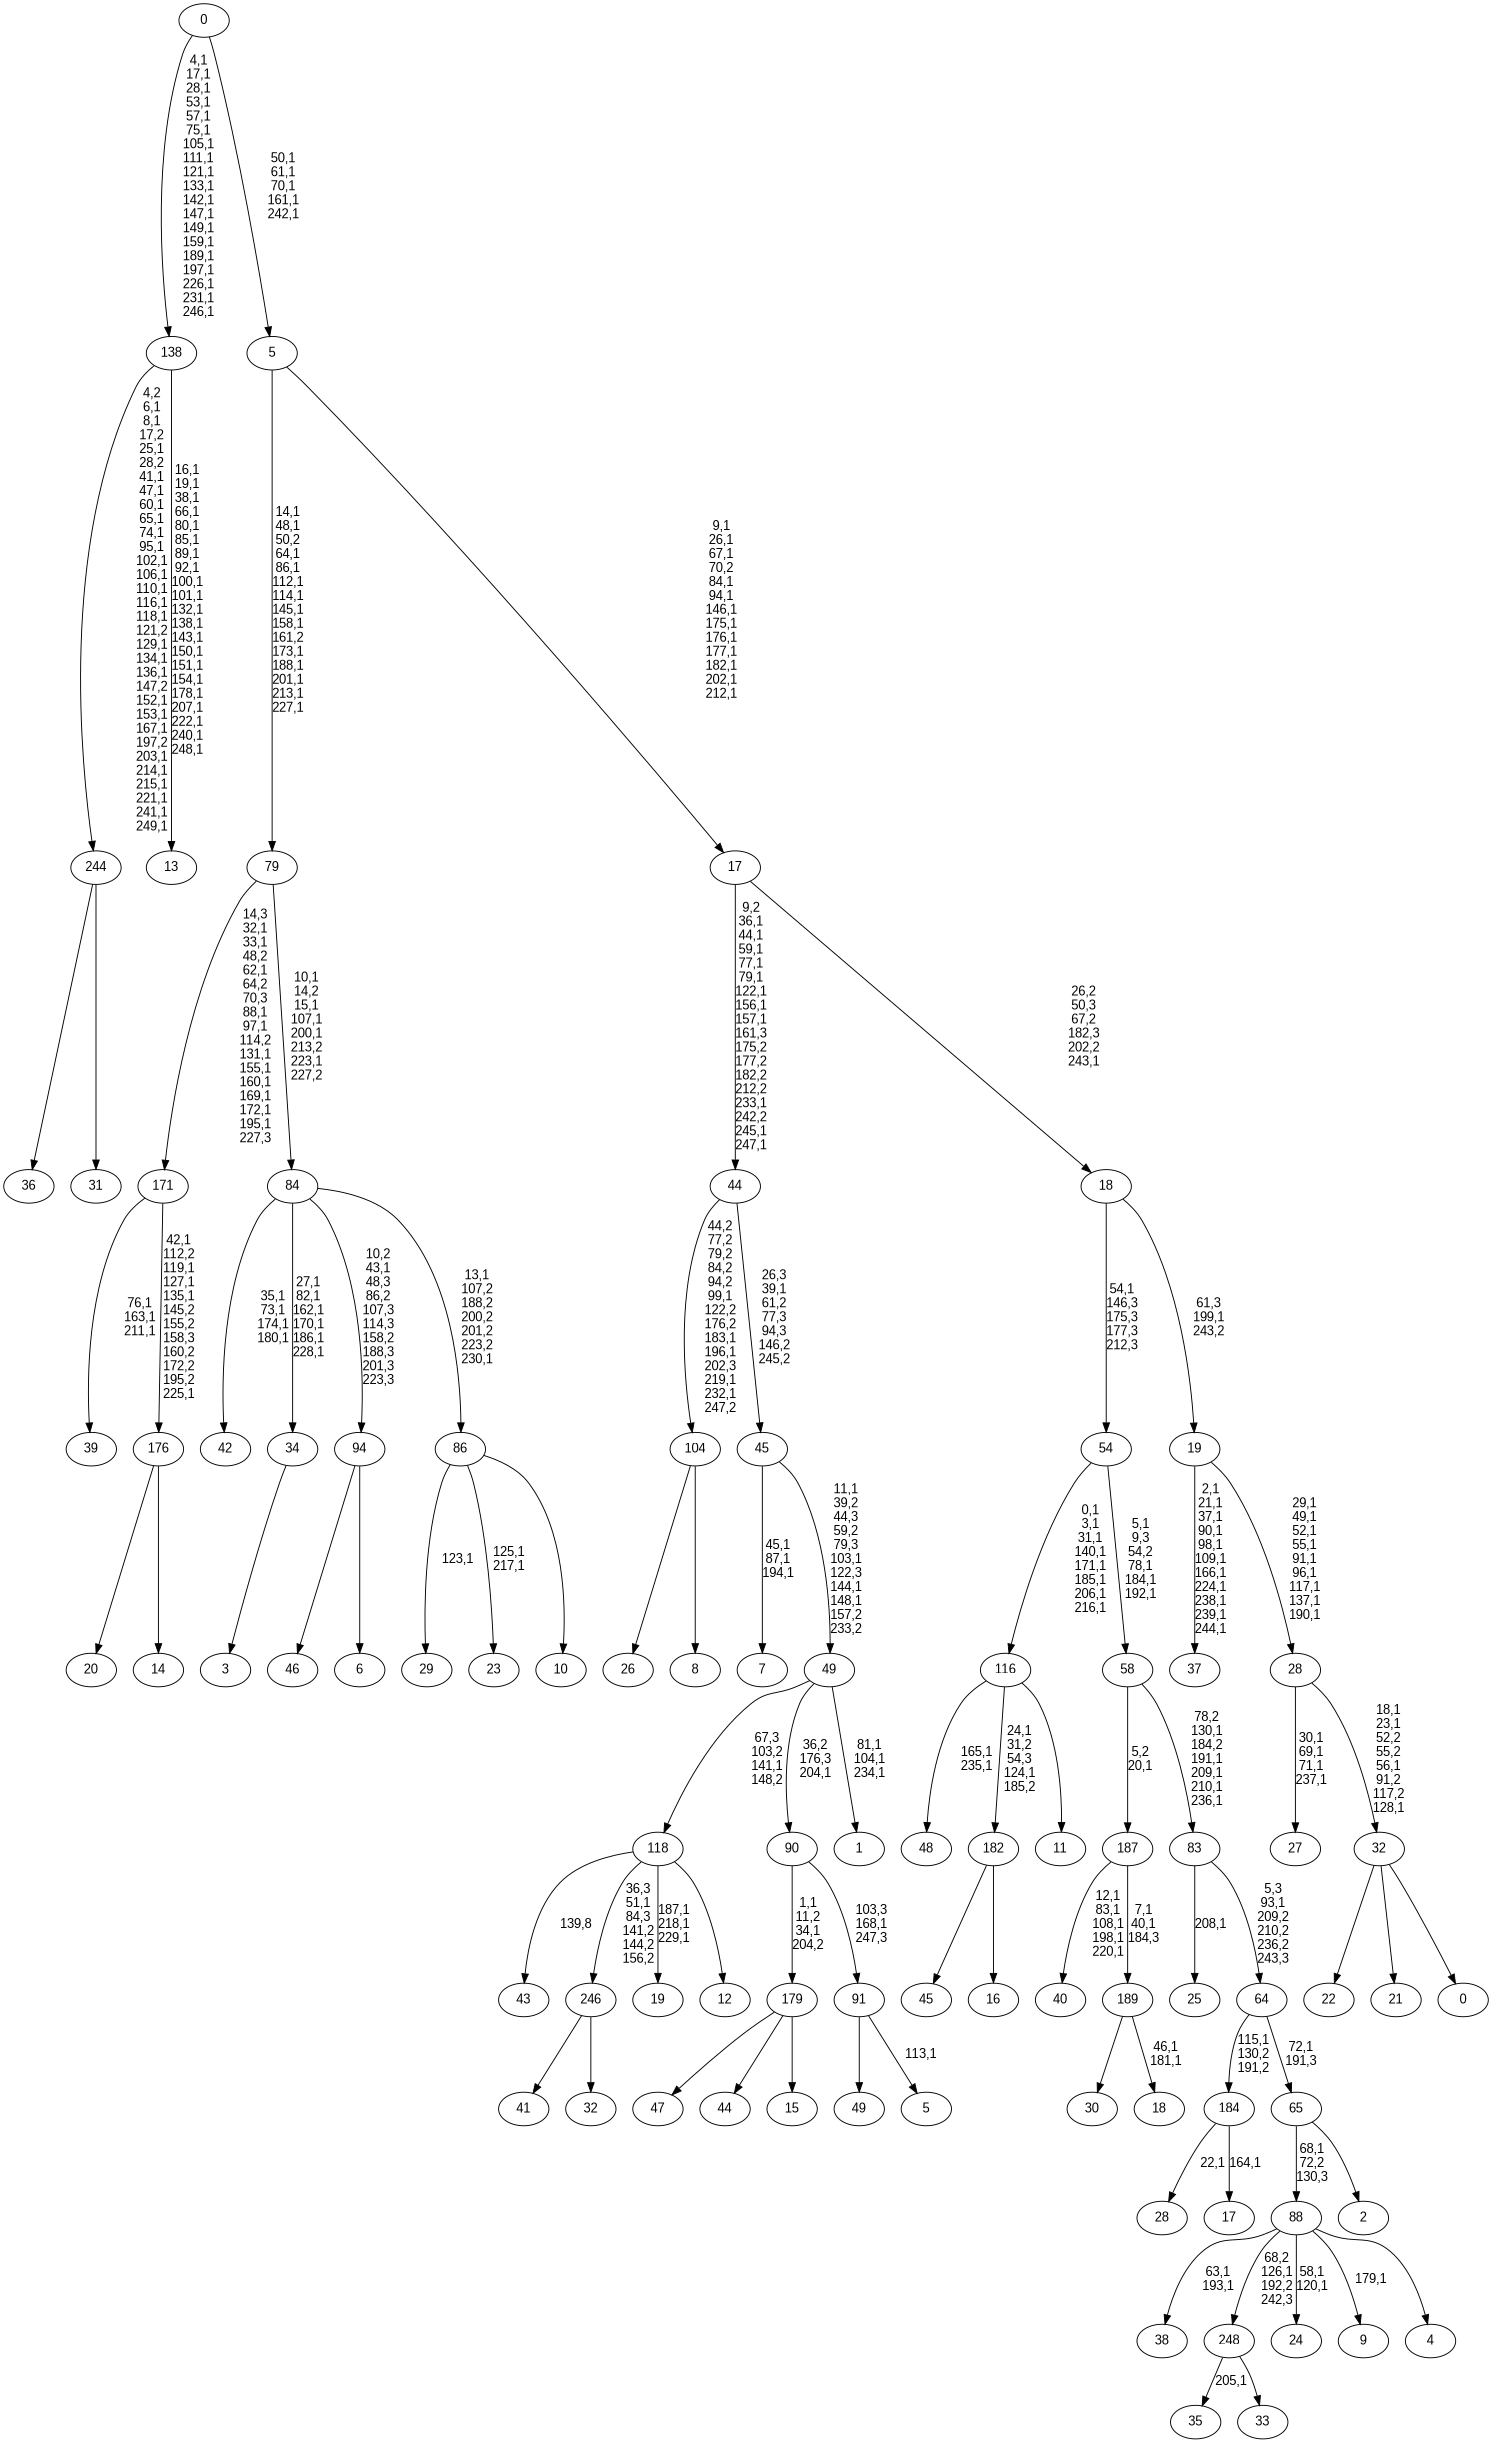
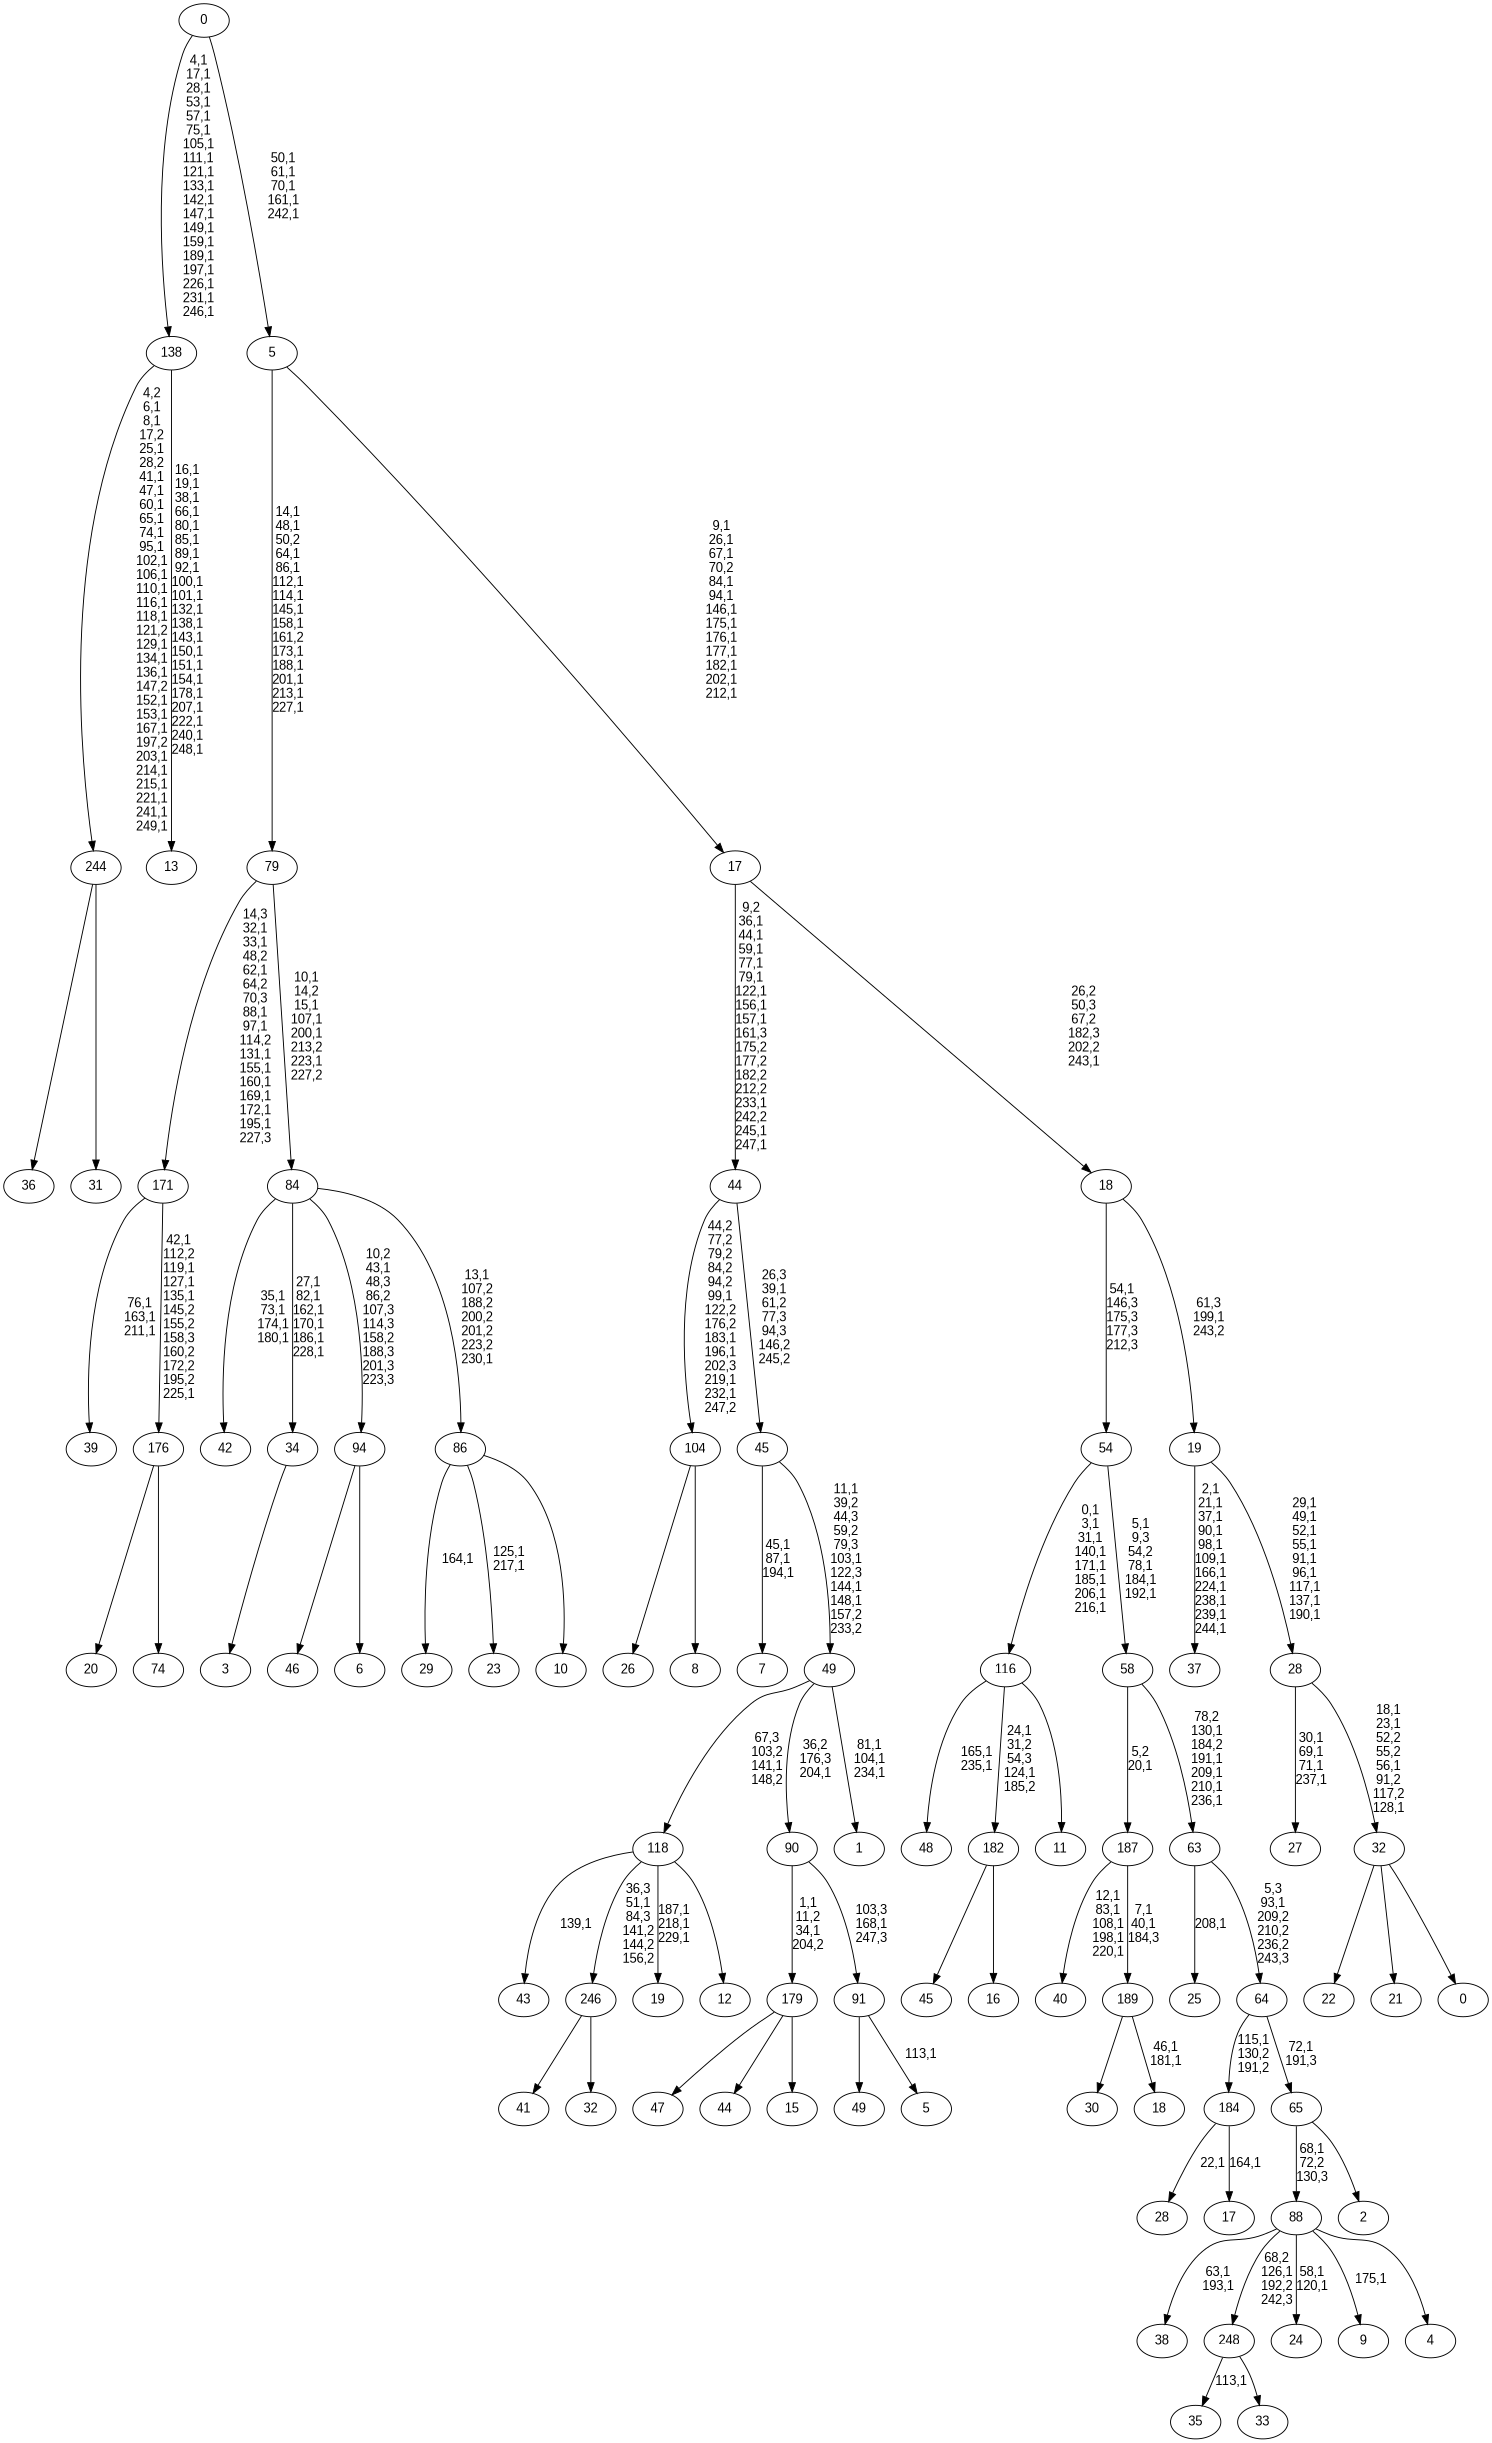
edge "86" -> "29": label "123,1" -> "164,1"
node "14": label "14" -> "74"
node "83": label "83" -> "63"
edge "118" -> "43": label "139,8" -> "139,1"
edge "88" -> "9": label "179,1" -> "175,1"
edge "248" -> "35": label "205,1" -> "113,1"
